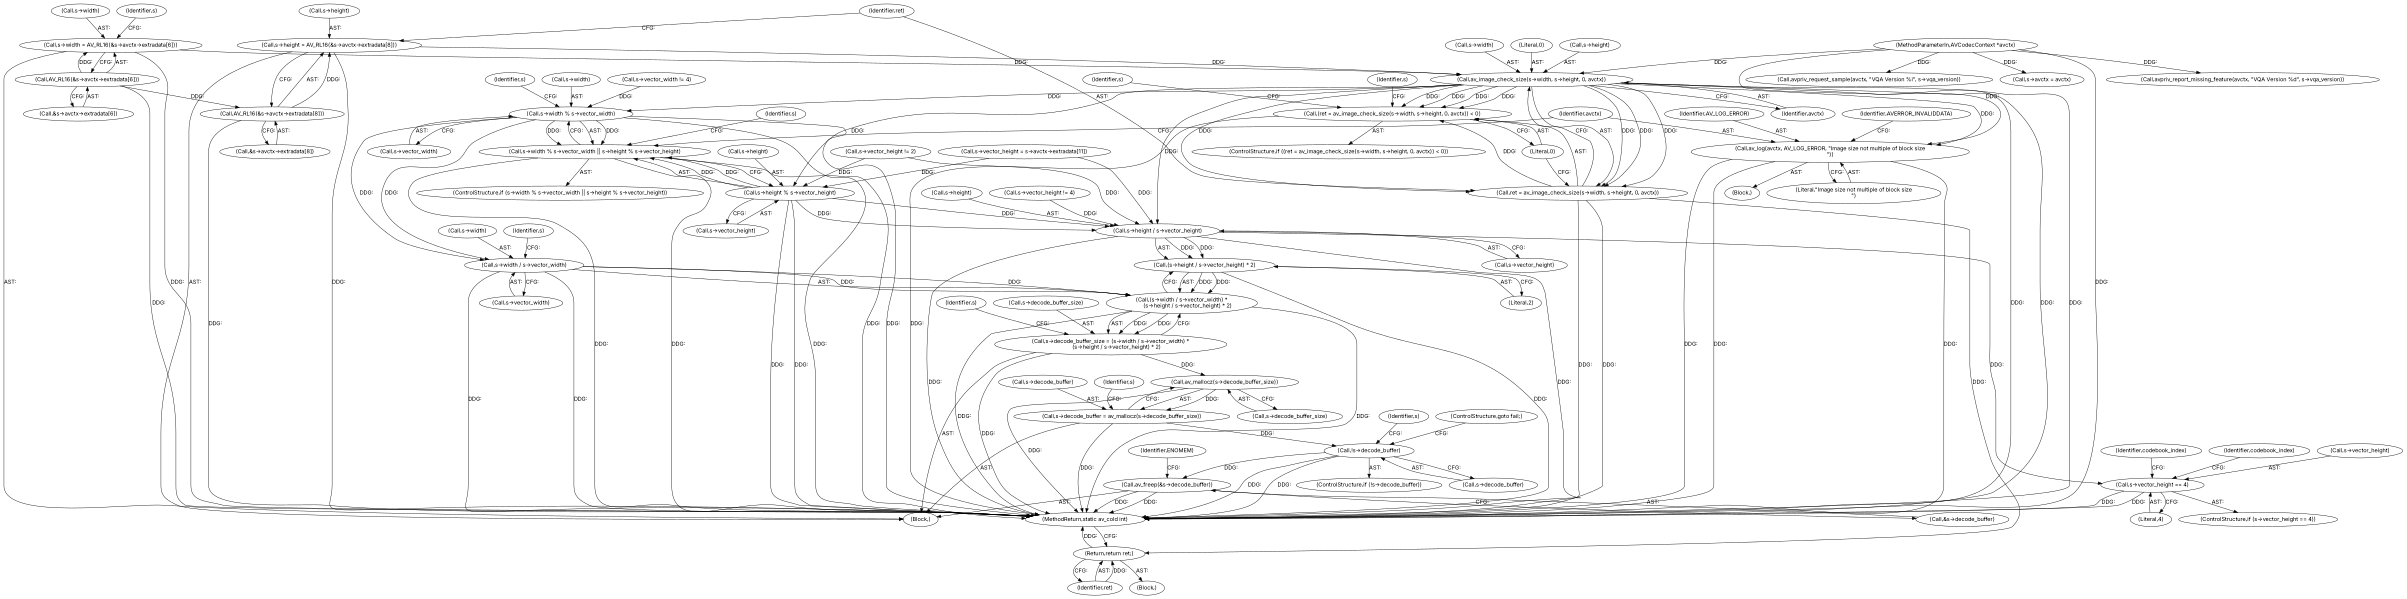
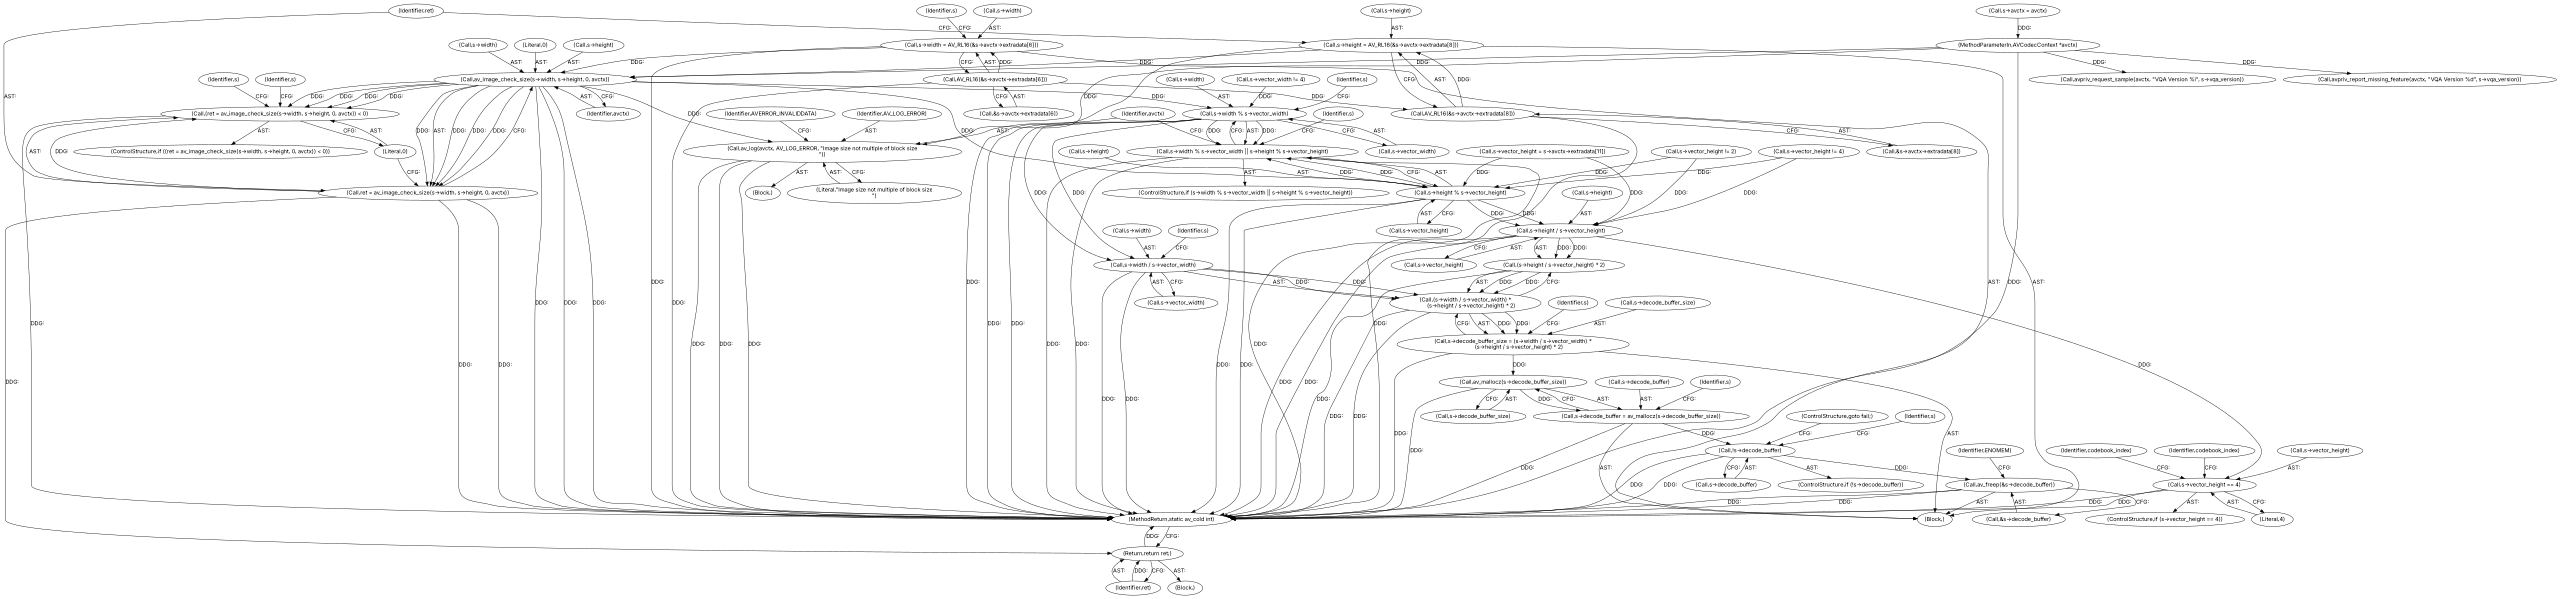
edge "(MethodParameterIn,AVCodecContext *avctx)" -> "(Call,s->avctx = avctx)": reversed
edge "(Call,av_image_check_size(s->width, s->height, 0, avctx))" -> "(Call,s->height / s->vector_height)": removed, label "DDG:"
edge "(Call,s->vector_height != 4)" -> "(Call,s->height % s->vector_height)": added, label "DDG:"
node "(Literal,2)": removed
